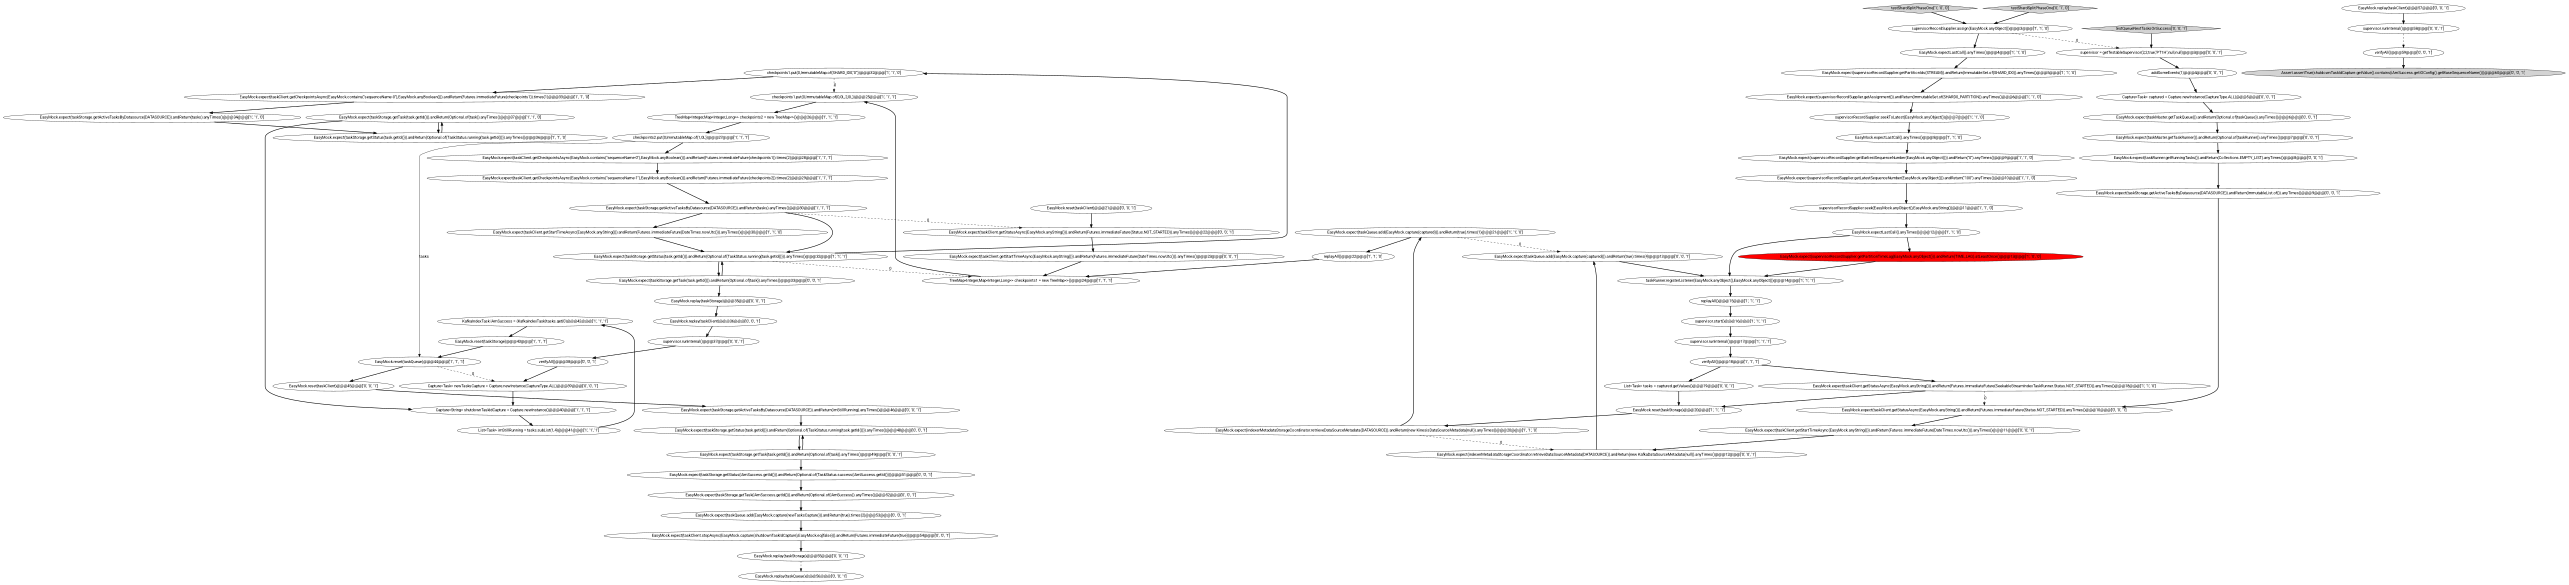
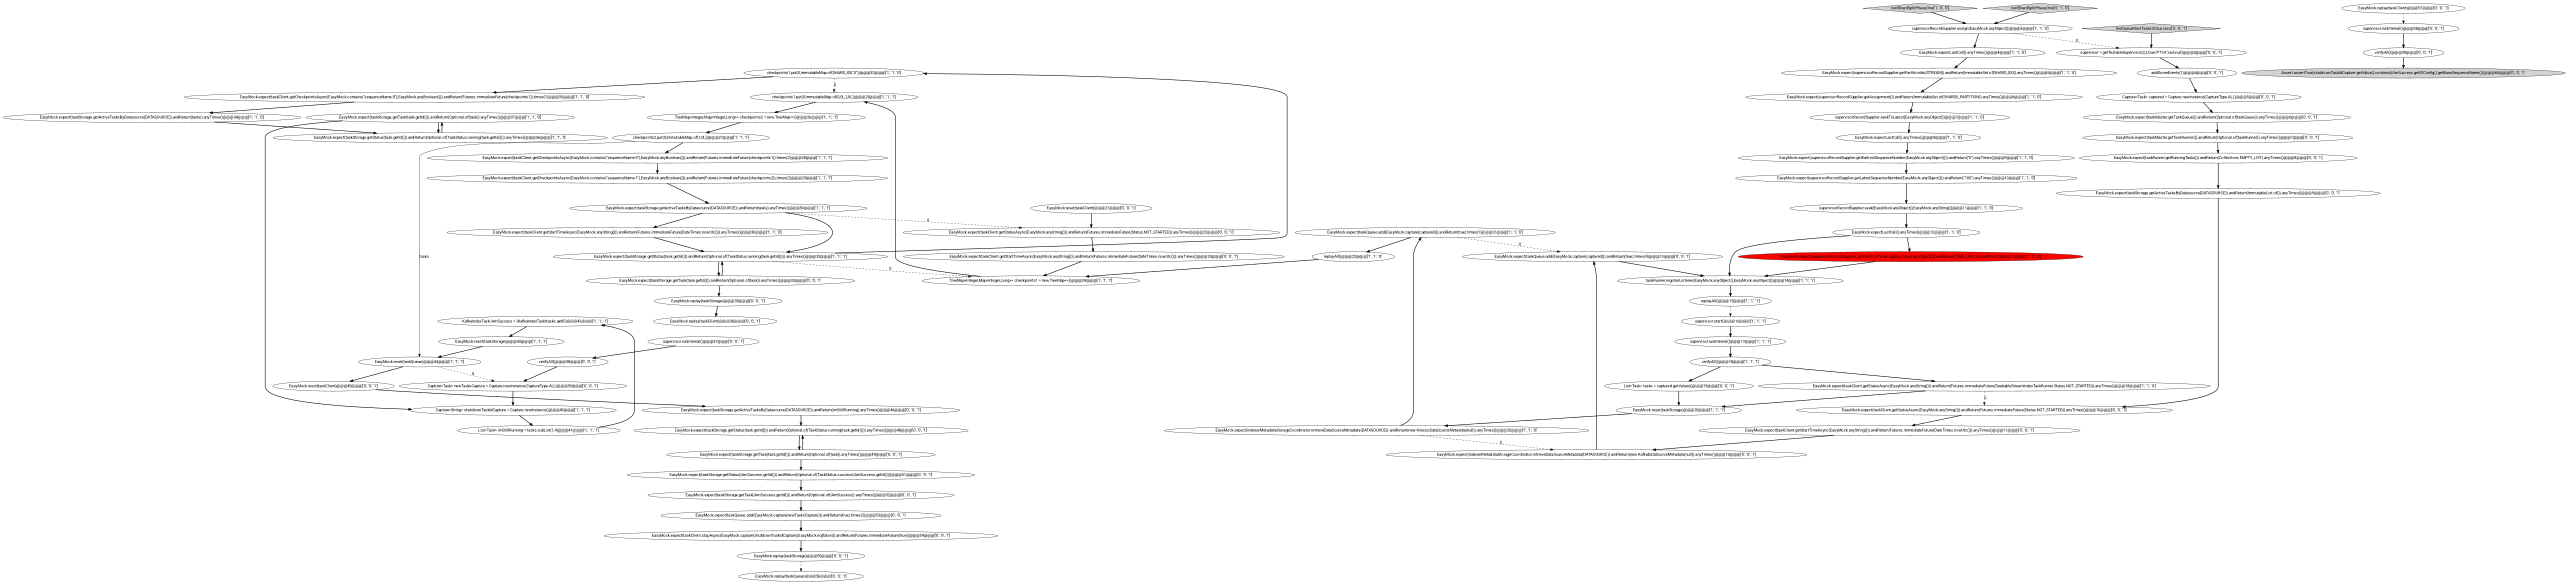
edge "EasyMock.replay(taskClient)@@@57@@@['0', '0', '1']" -> "supervisor.runInternal()@@@58@@@['0', '0', '1']": style bold -> dashed
edge "supervisor.runInternal()@@@58@@@['0', '0', '1']" -> "verifyAll()@@@59@@@['0', '0', '1']": style dashed -> bold
edge "replayAll()@@@15@@@['1', '1', '1']" -> "supervisor.start()@@@16@@@['1', '1', '1']": style bold -> dashed
edge "EasyMock.replay(taskClient)@@@36@@@['0', '0', '1']" -> "supervisor.runInternal()@@@37@@@['0', '0', '1']": removed
